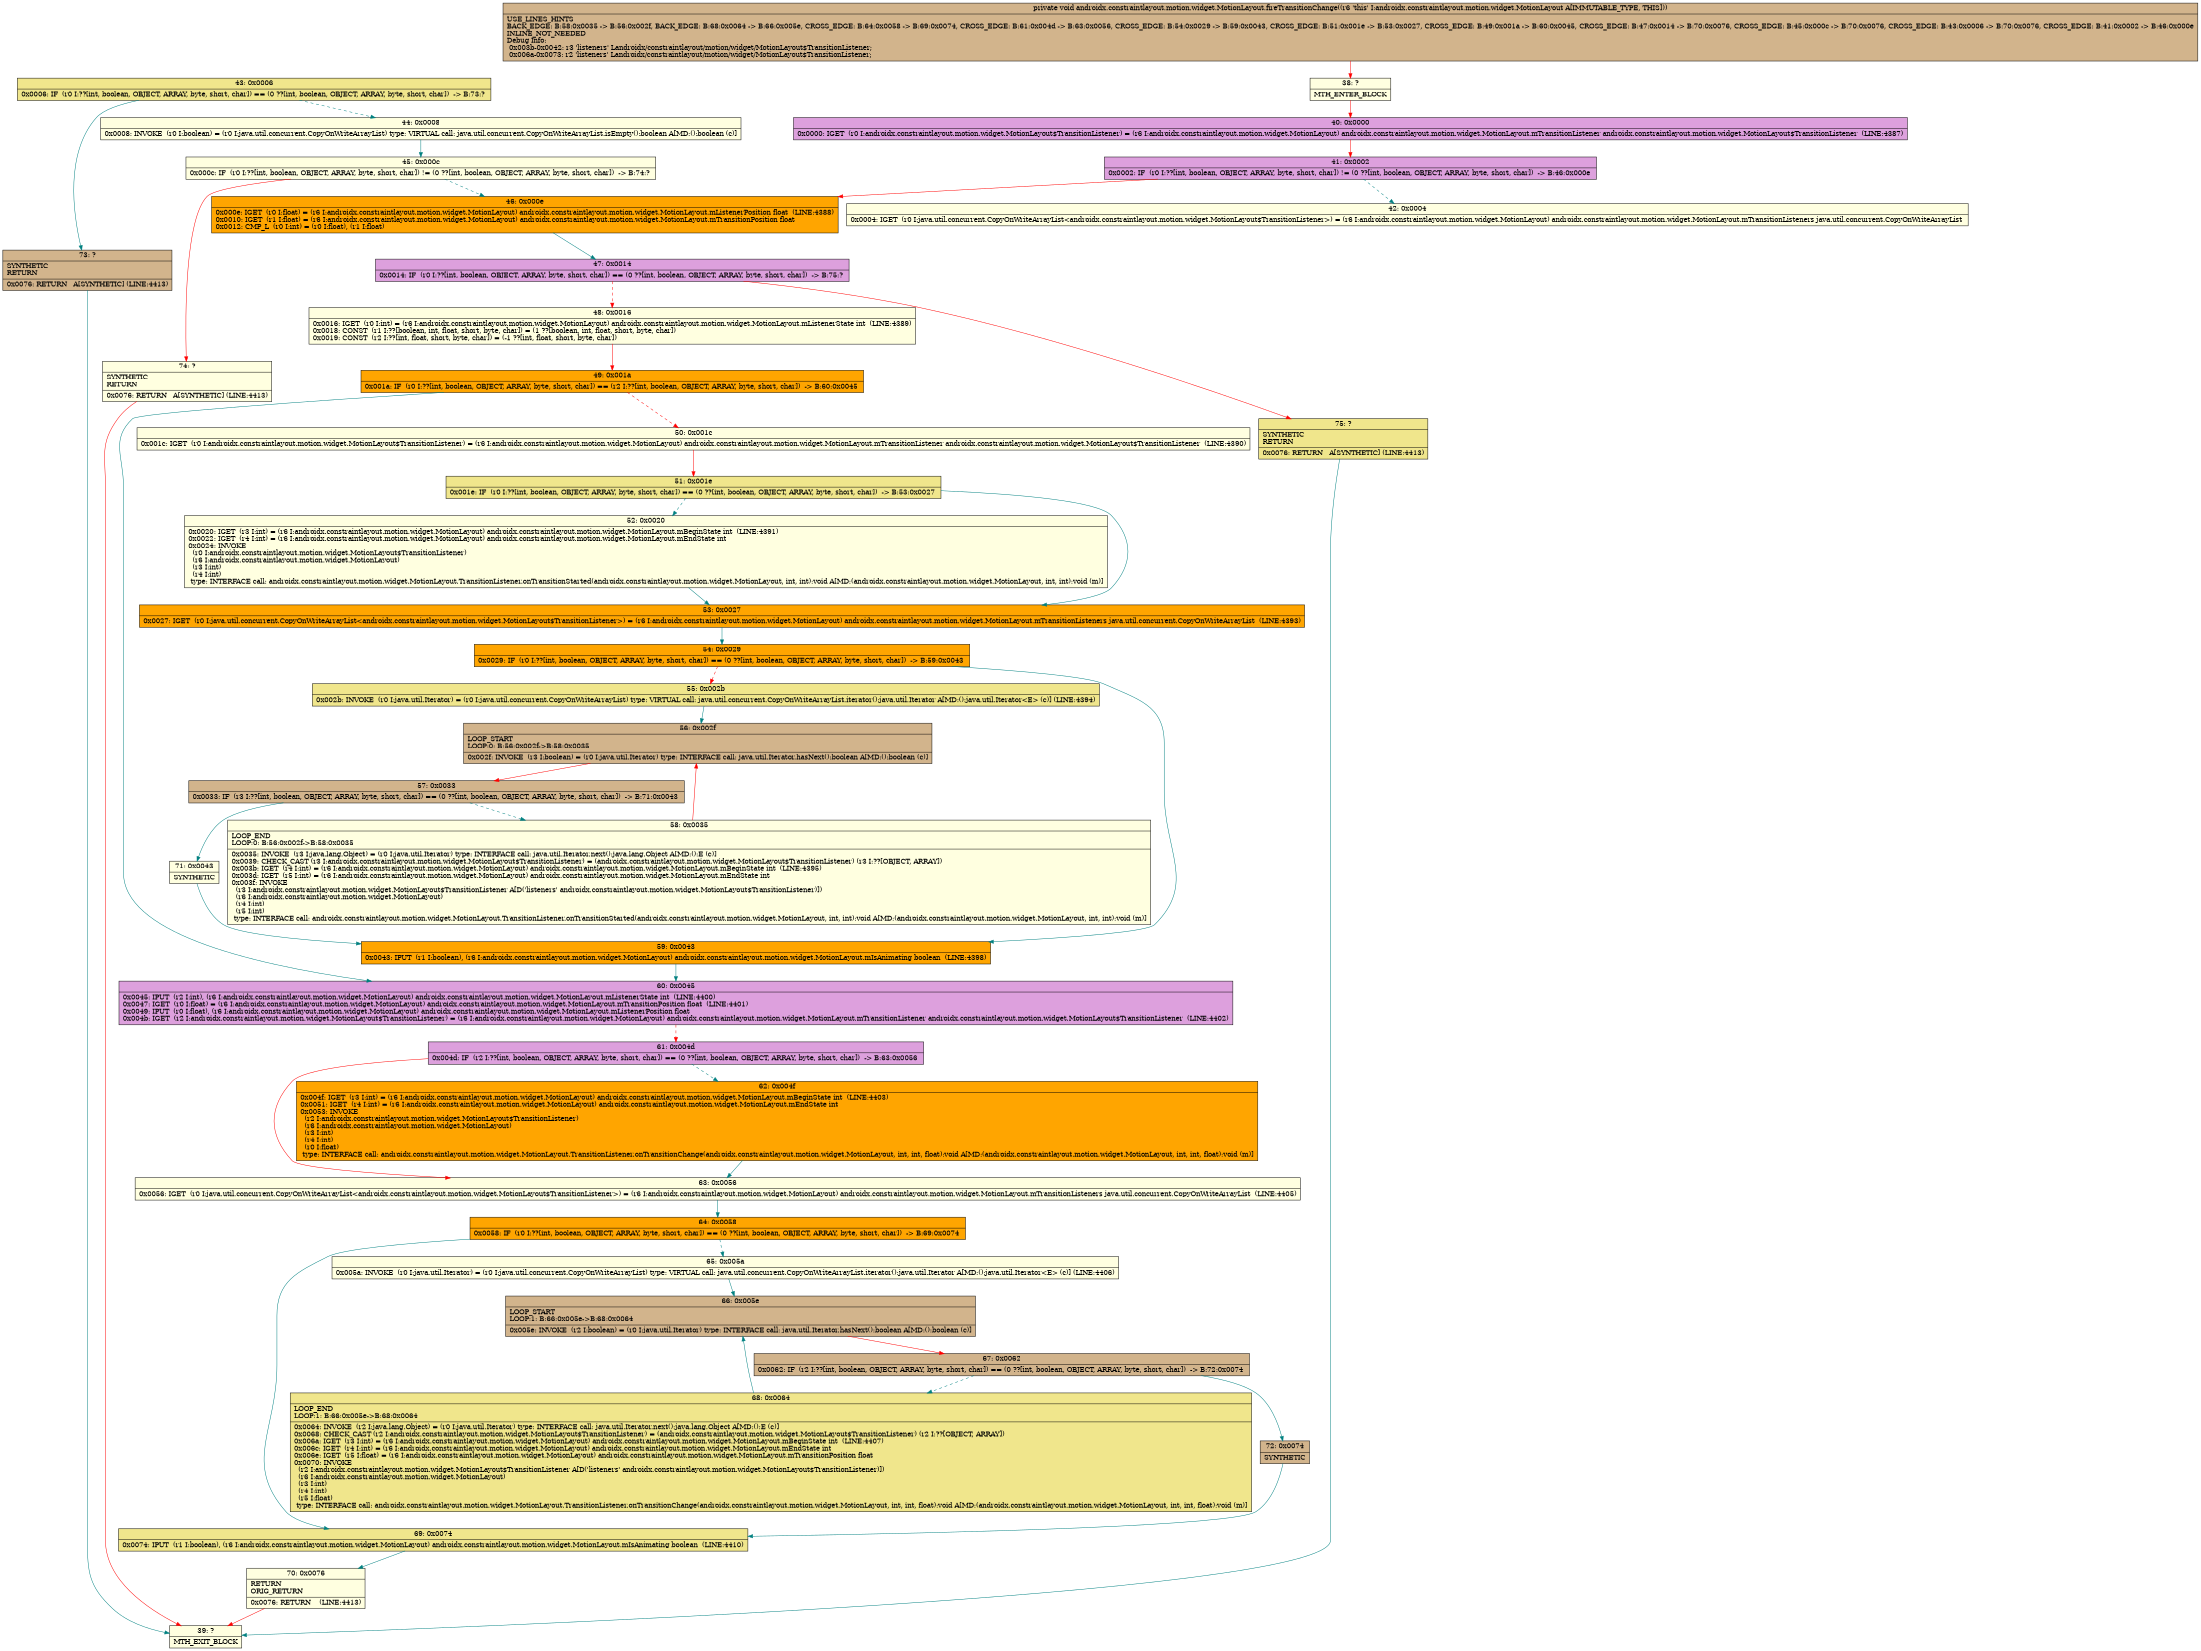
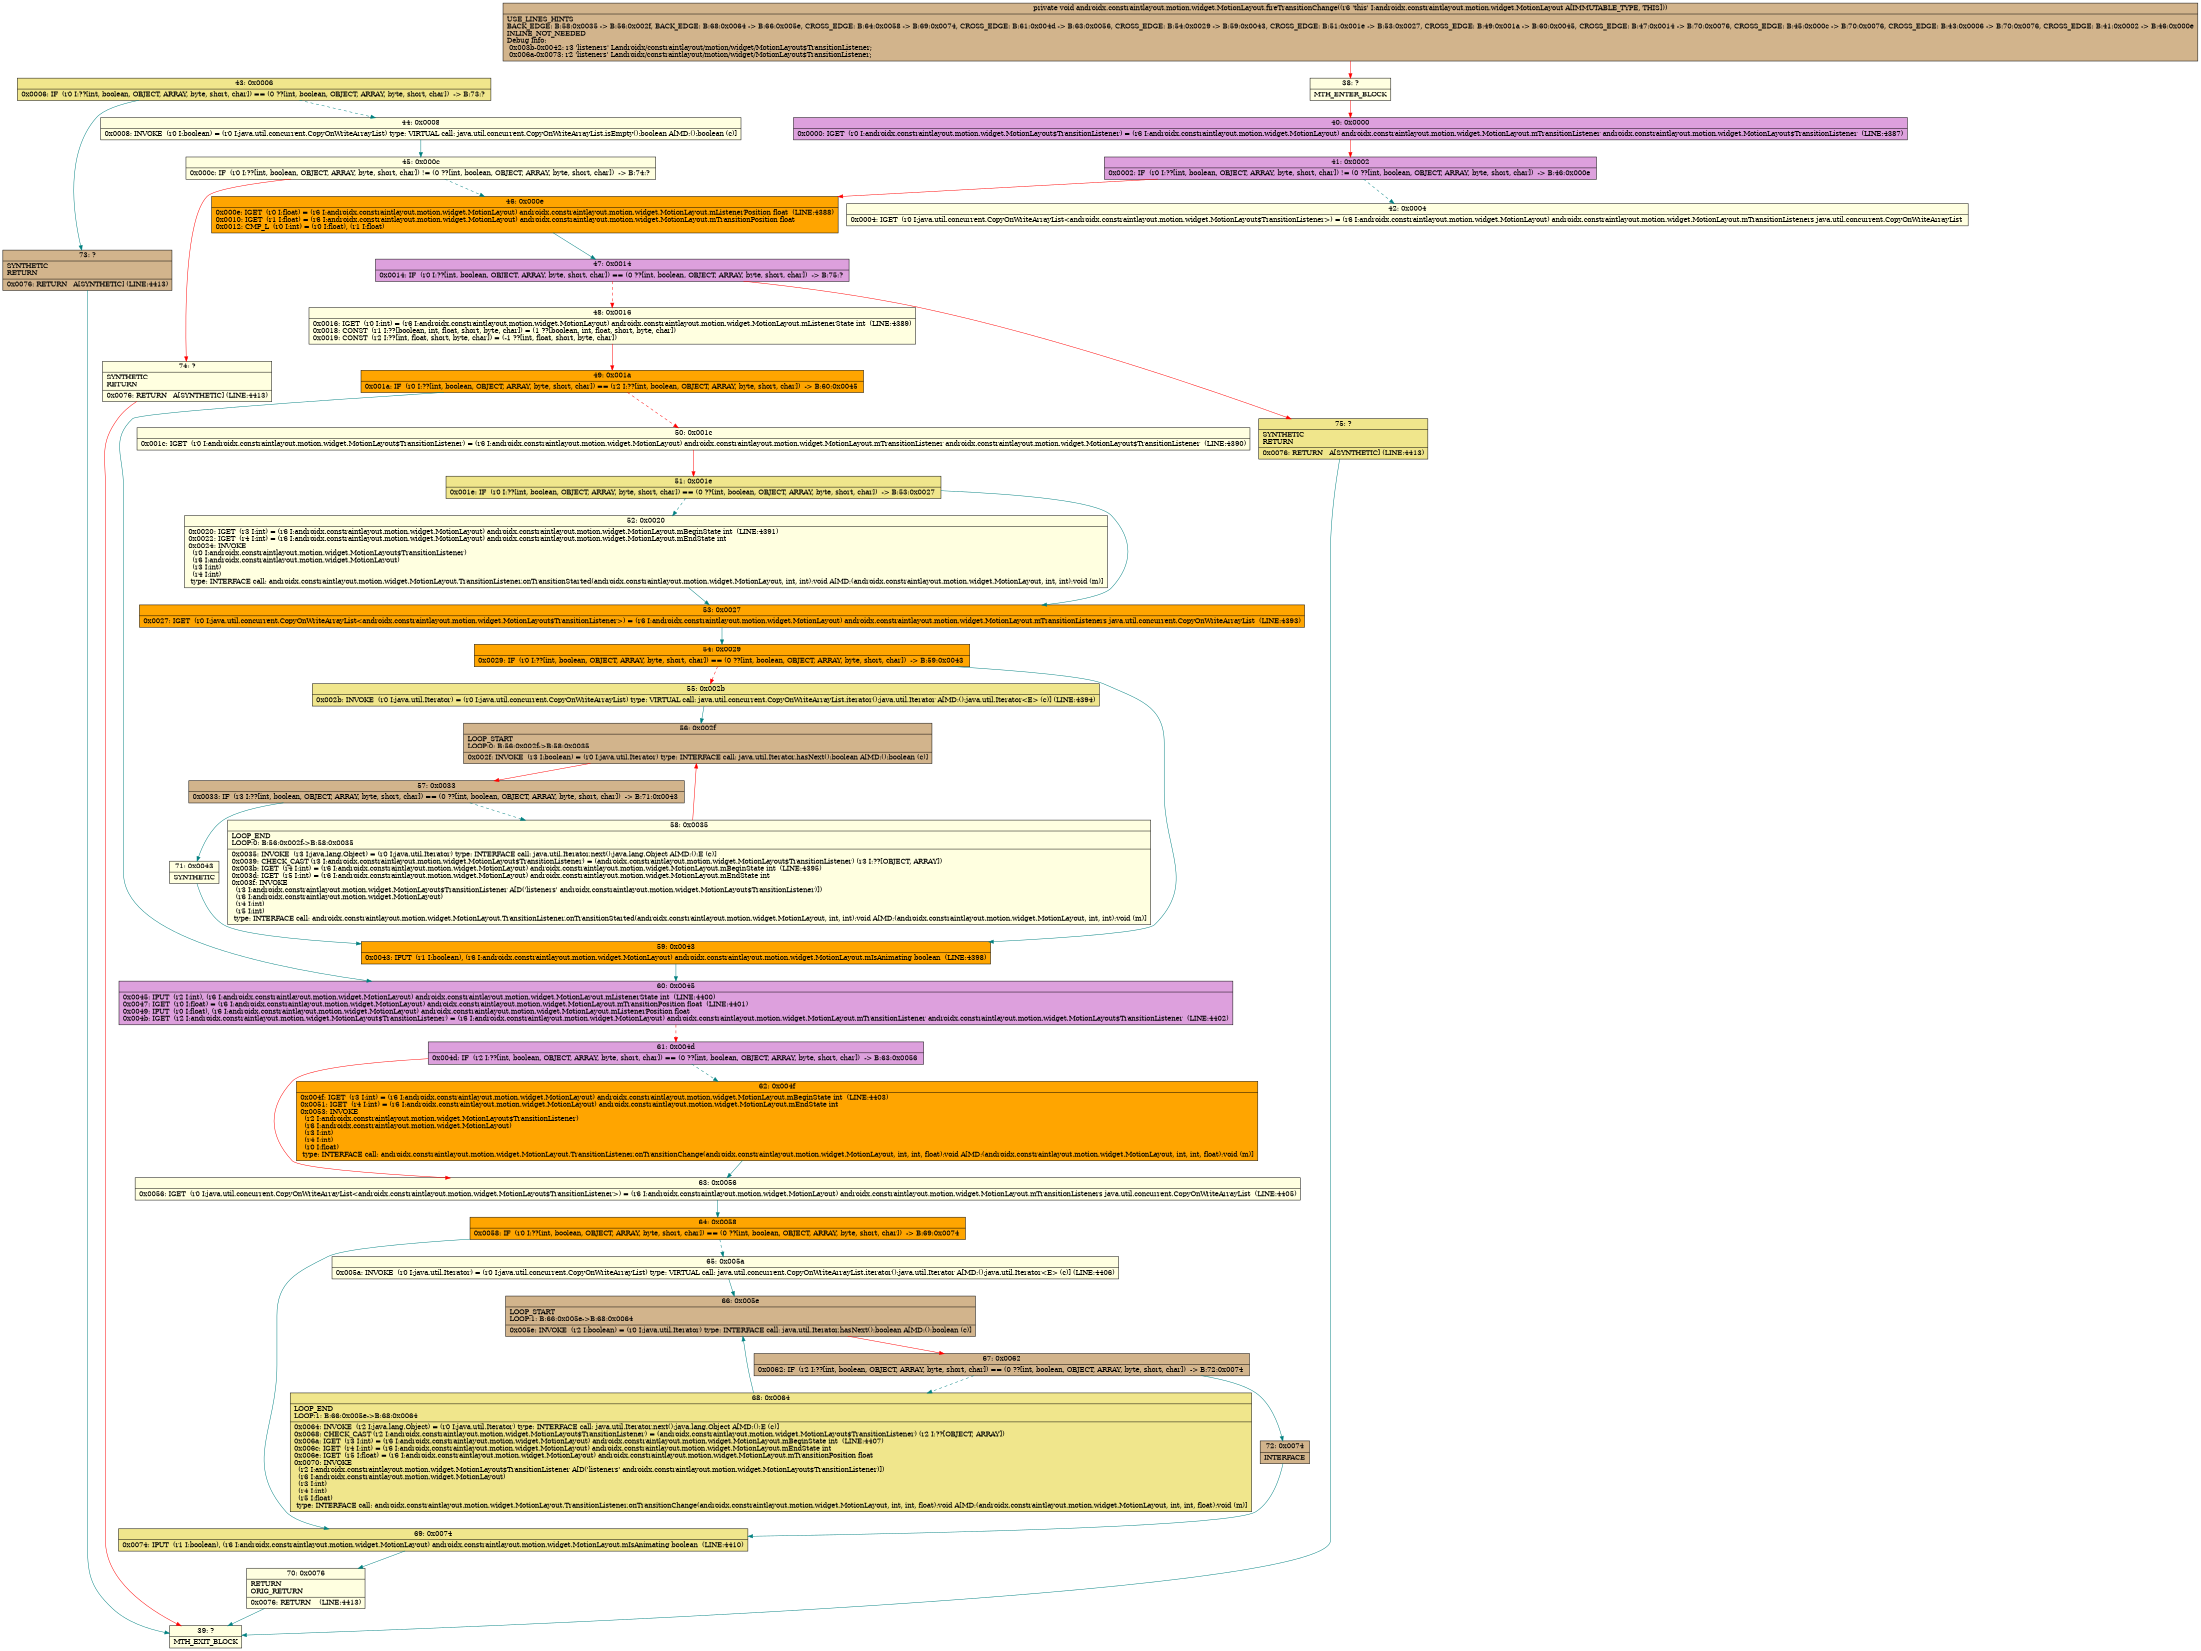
node "72: 0x0074": text "SYNTHETIC" -> "INTERFACE"
edge "70: 0x0076" -> "39: ?": color red -> teal
